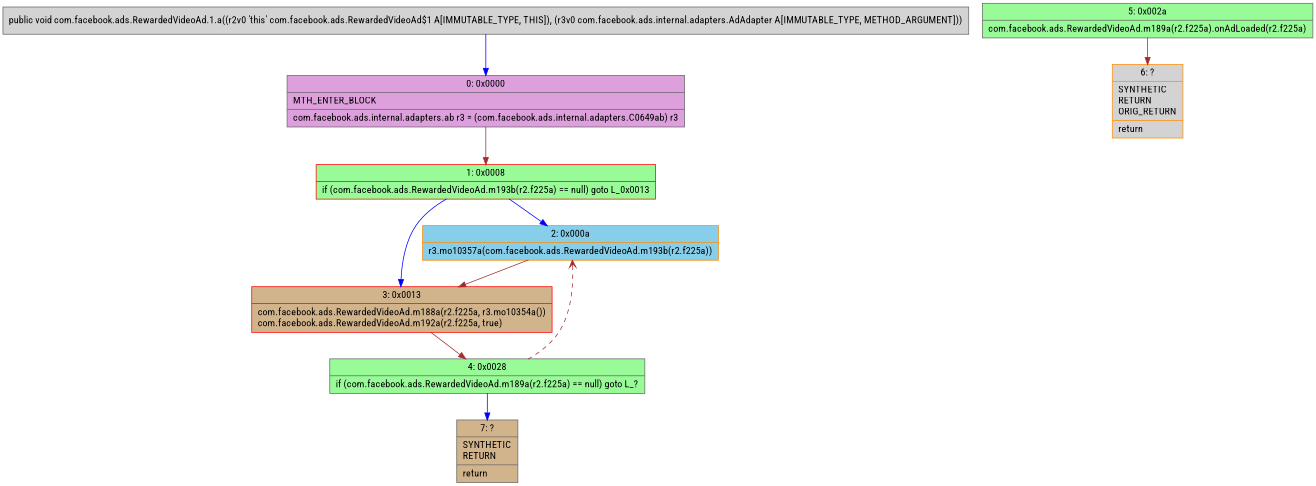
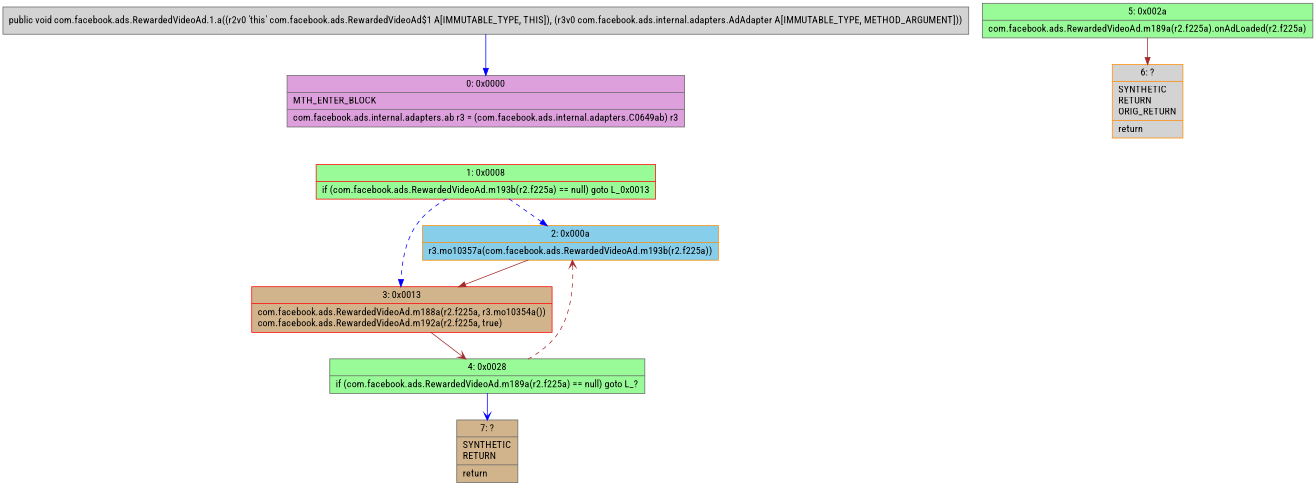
edge "0: 0x0000" -> "1: 0x0008": removed
edge "1: 0x0008" -> "2: 0x000a": style solid -> dashed
edge "1: 0x0008" -> "3: 0x0013": style solid -> dashed
edge "3: 0x0013" -> "4: 0x0028": arrowhead normal -> vee
edge "4: 0x0028" -> "7: ?": arrowhead normal -> vee
